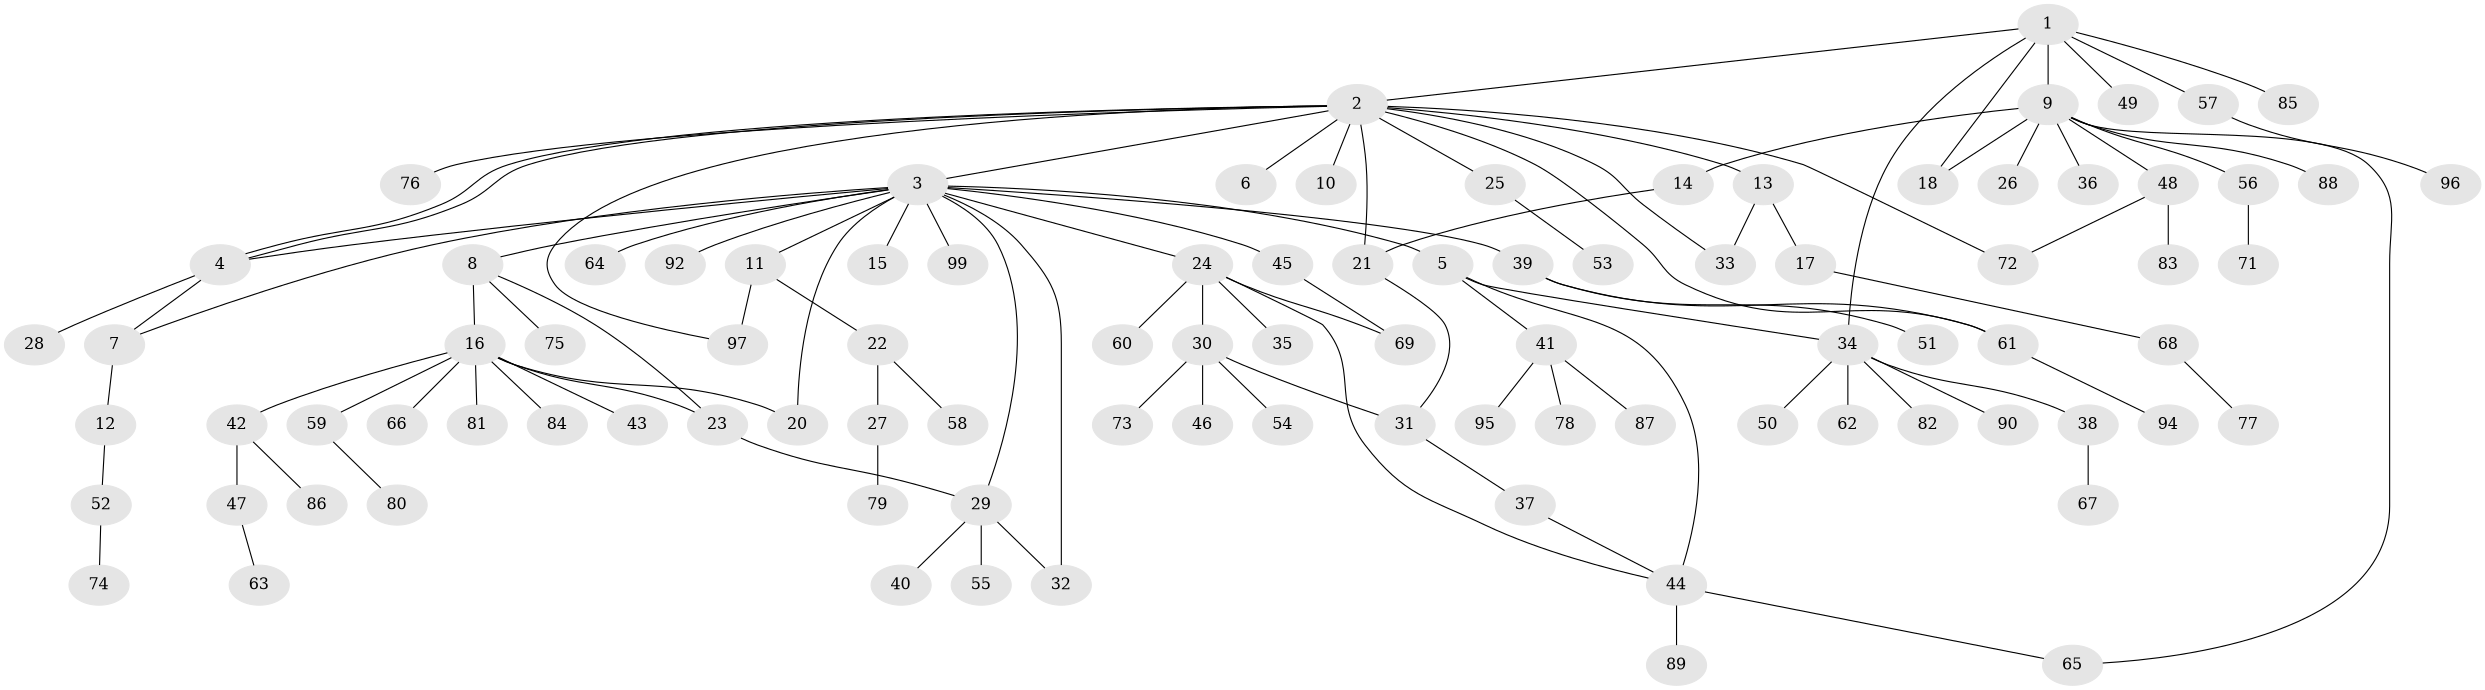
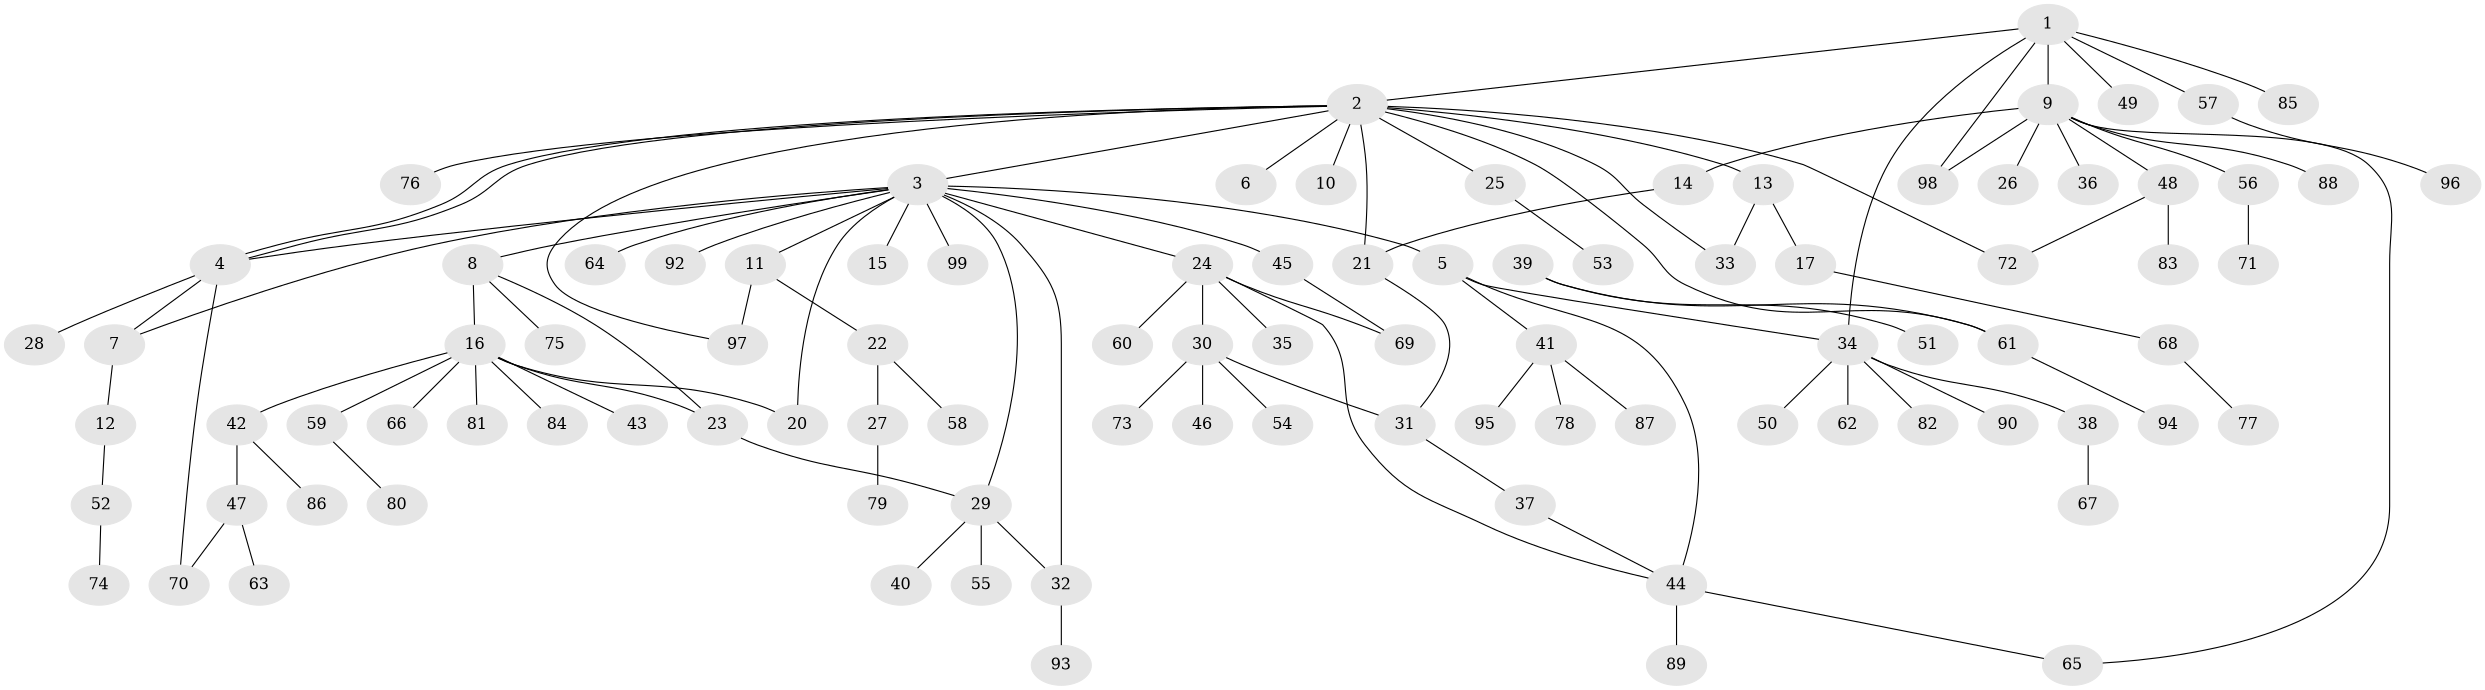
node "18": label "18" -> "98"
edge "3" -- "39": removed
node "70": added
node "93": added
